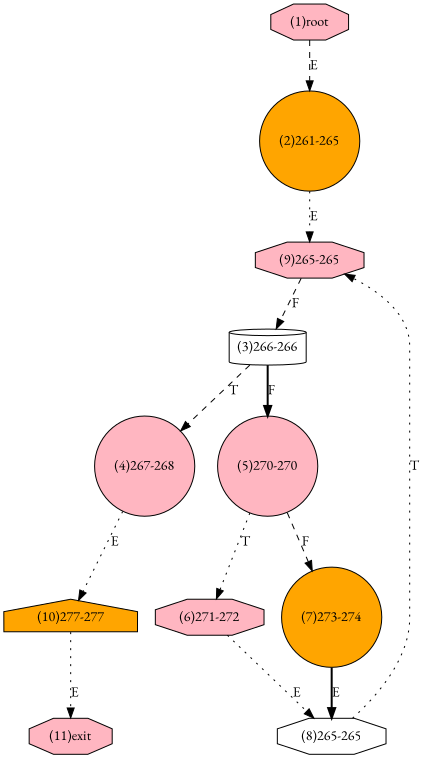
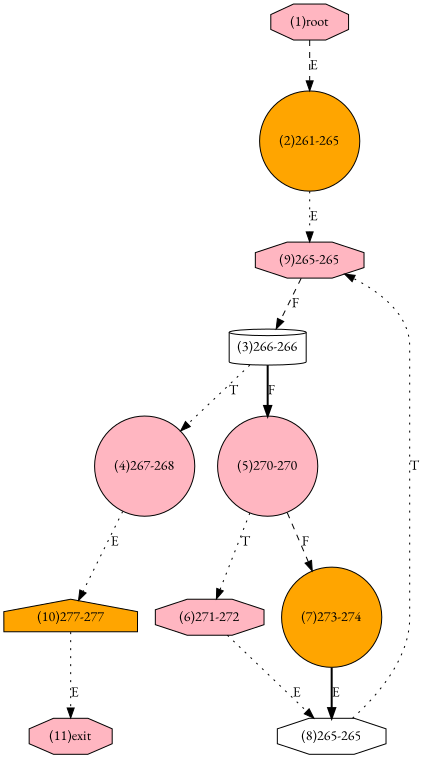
edge "(3)266-266" -> "(4)267-268": style dashed -> dotted
